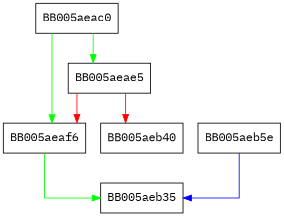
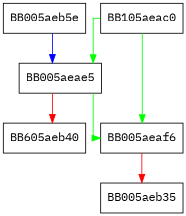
node "BB005aeac0": label "BB005aeac0" -> "BB105aeac0"
edge "BB005aeae5" -> "BB005aeaf6": color red -> green
node "BB005aeb40": label "BB005aeb40" -> "BB605aeb40"
edge "BB005aeaf6" -> "BB005aeb35": color green -> red
edge "BB005aeb5e" -> "BB005aeb35": now "BB005aeb5e" -> "BB005aeae5"
